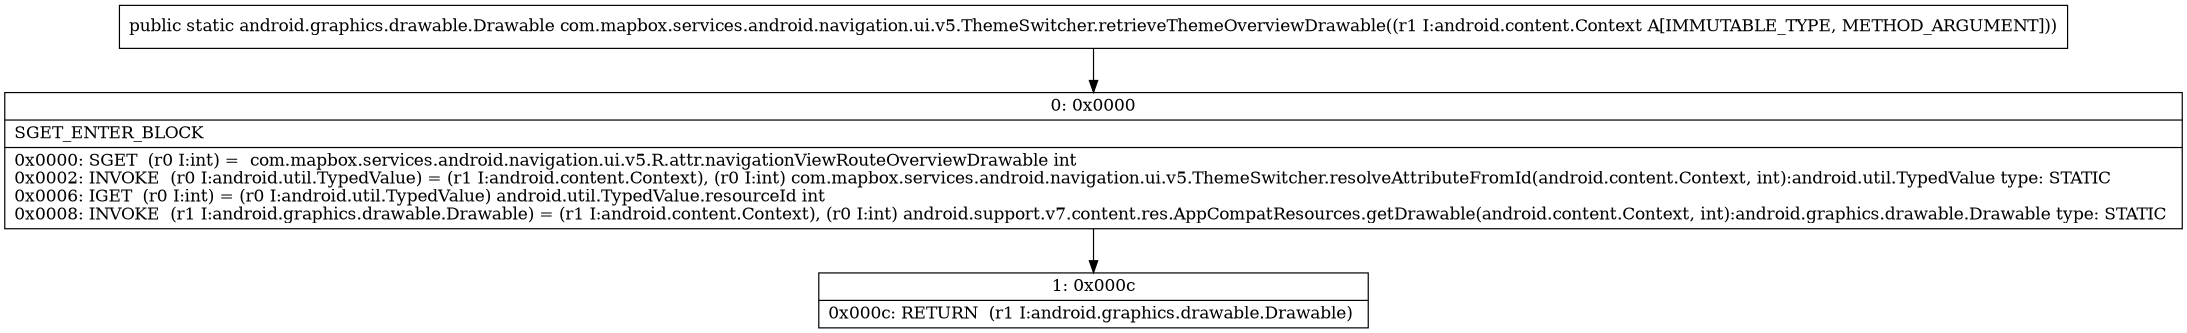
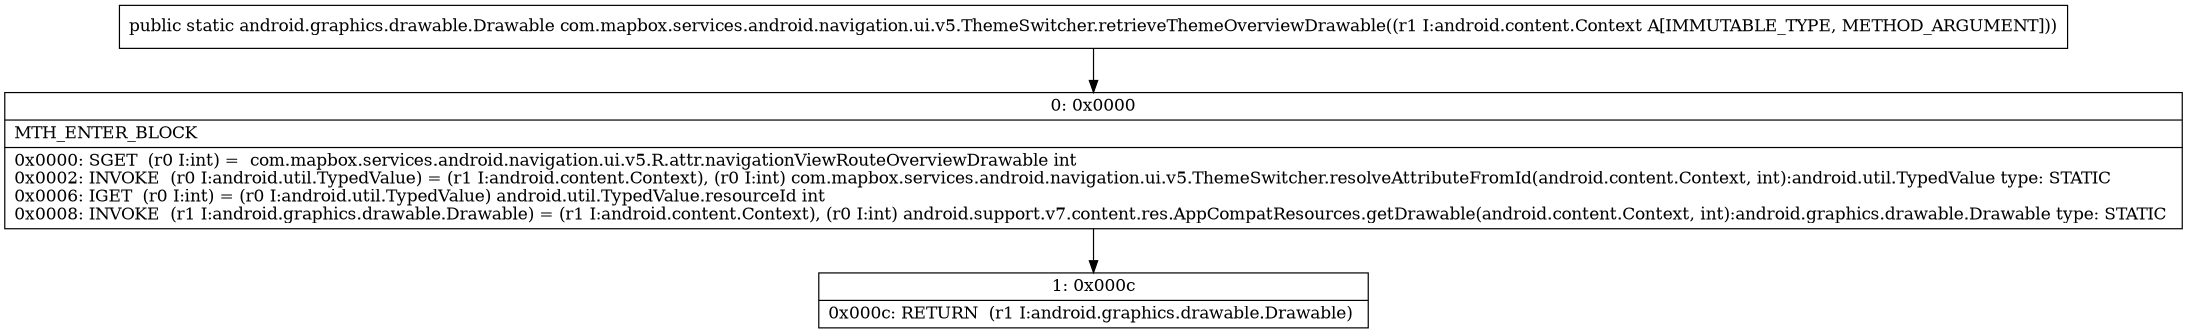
node "0: 0x0000": text "SGET_ENTER_BLOCK" -> "MTH_ENTER_BLOCK"
